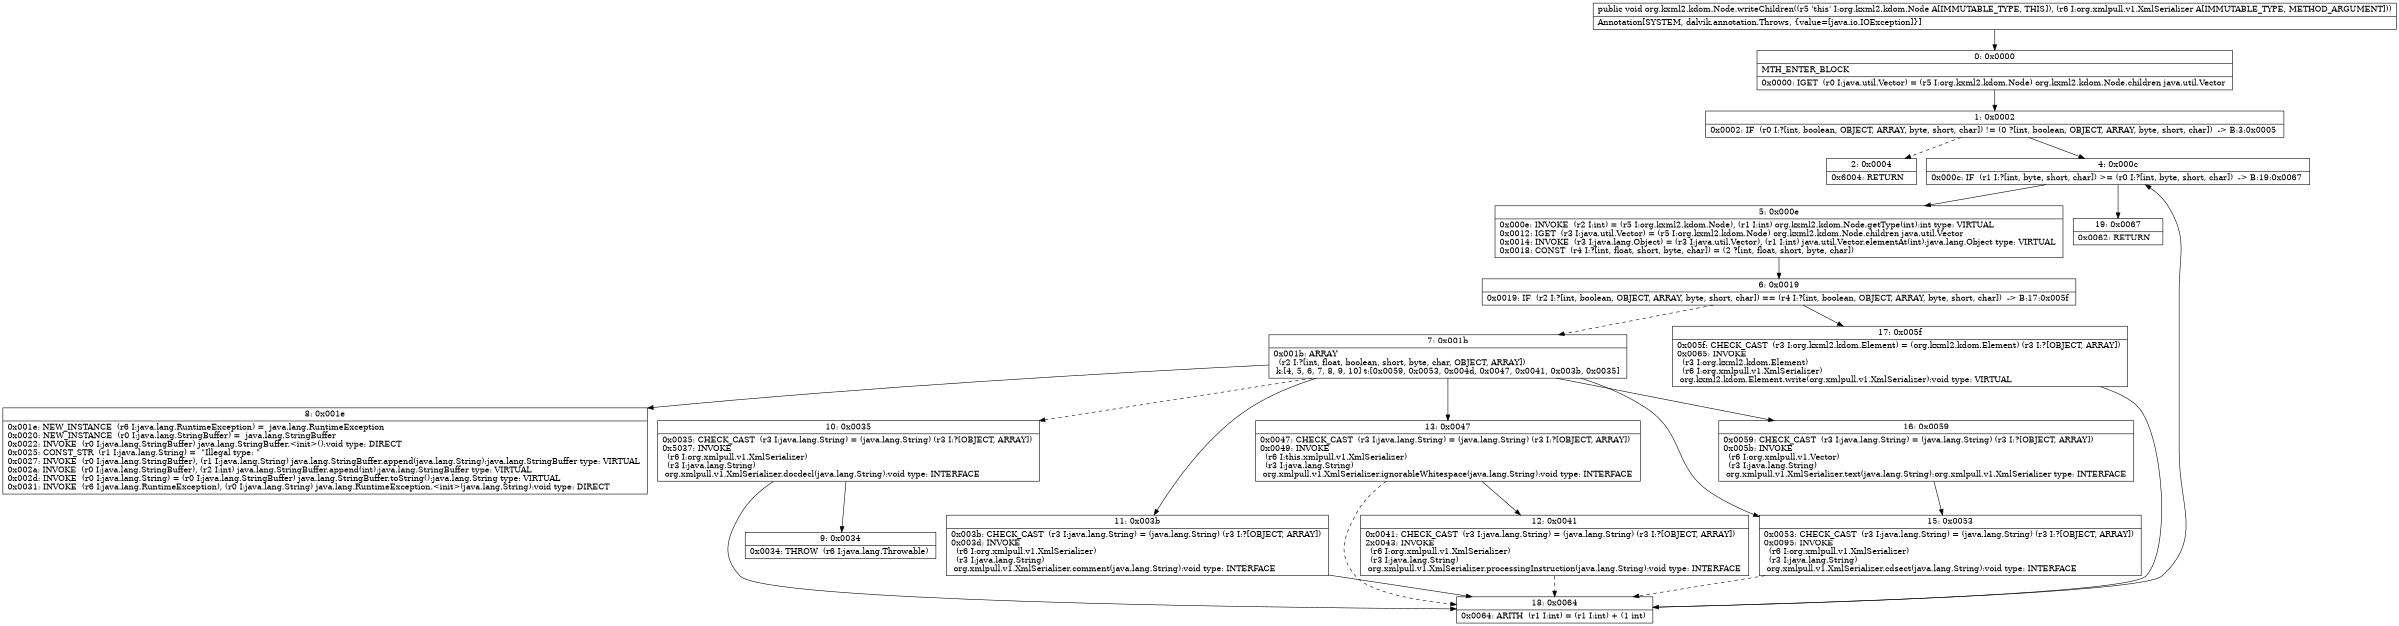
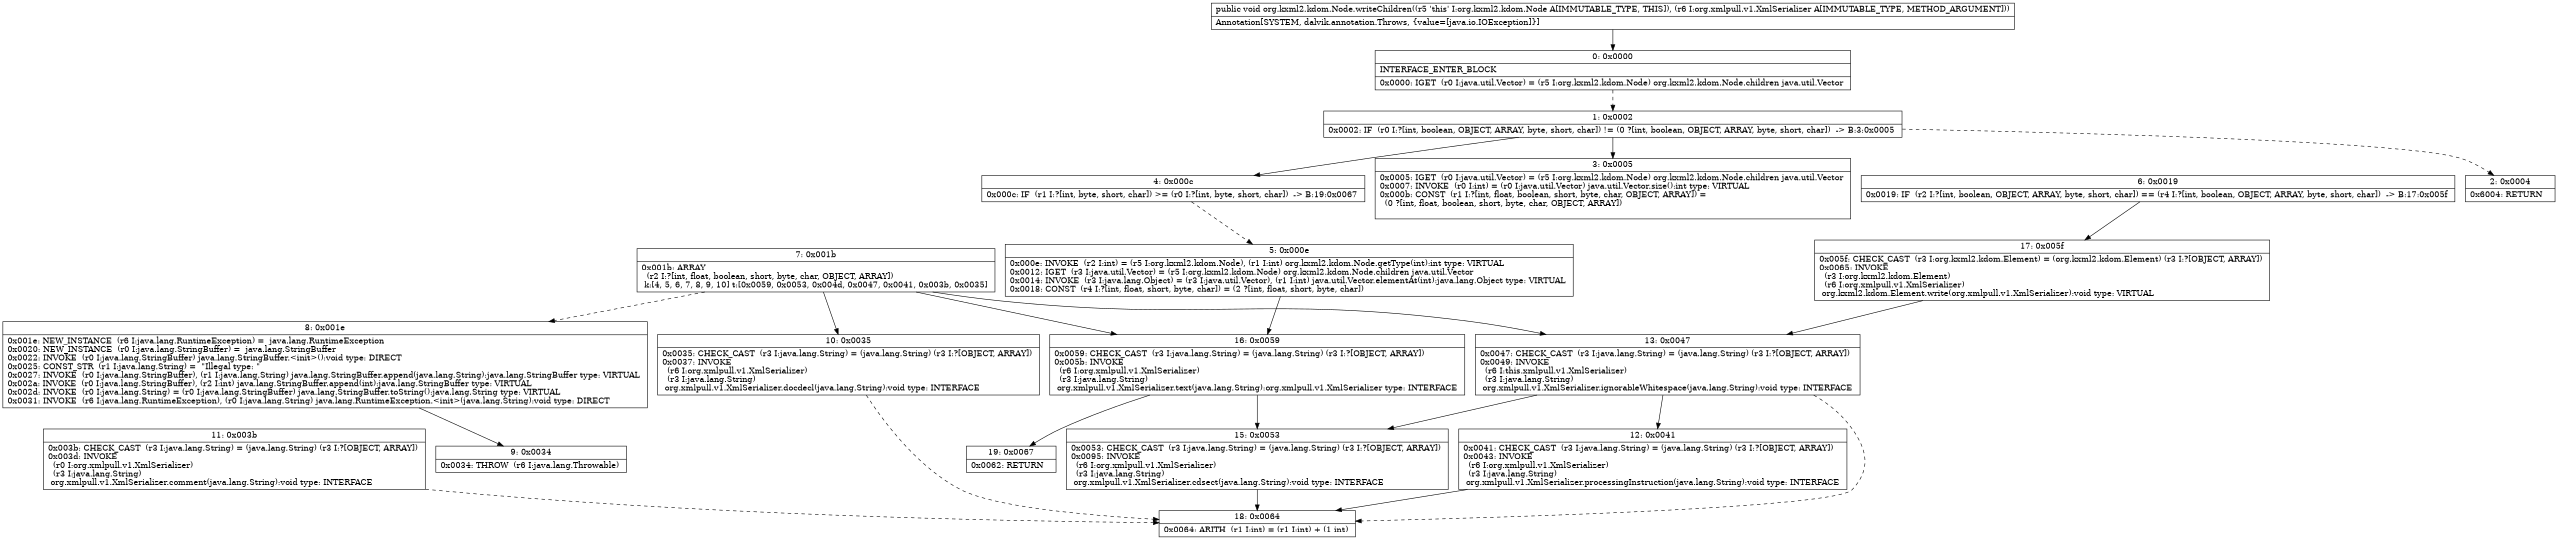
node "0: 0x0000": text "MTH_ENTER_BLOCK" -> "INTERFACE_ENTER_BLOCK"
edge "0: 0x0000" -> "1: 0x0002": style solid -> dashed
node "3: 0x0005": added
edge "4: 0x000c" -> "5: 0x000e": style solid -> dashed
edge "4: 0x000c" -> "19: 0x0067": now "16: 0x0059" -> "19: 0x0067"
edge "5: 0x000e" -> "6: 0x0019": now "5: 0x000e" -> "16: 0x0059"
edge "6: 0x0019" -> "7: 0x001b": removed
edge "7: 0x001b" -> "8: 0x001e": style solid -> dashed
edge "7: 0x001b" -> "10: 0x0035": style dashed -> solid
edge "7: 0x001b" -> "11: 0x003b": removed
edge "7: 0x001b" -> "15: 0x0053": now "13: 0x0047" -> "15: 0x0053"
node "10: 0x0035": text "0x5037: INVOKE" -> "0x0037: INVOKE"
node "16: 0x0059": text "(r6 I:org.xmlpull.v1.Vector)" -> "(r6 I:org.xmlpull.v1.XmlSerializer)"
edge "10: 0x0035" -> "9: 0x0034": now "8: 0x001e" -> "9: 0x0034"
node "12: 0x0041": text "2x0043: INVOKE" -> "0x0043: INVOKE"
node "11: 0x003b": text "(r6 I:org.xmlpull.v1.XmlSerializer)" -> "(r0 I:org.xmlpull.v1.XmlSerializer)"
edge "17: 0x005f" -> "18: 0x0064": now "17: 0x005f" -> "13: 0x0047"
edge "18: 0x0064" -> "4: 0x000c": removed
edge "12: 0x0041" -> "18: 0x0064": style dashed -> solid
edge "11: 0x003b" -> "18: 0x0064": style solid -> dashed
edge "15: 0x0053" -> "18: 0x0064": style dashed -> solid
edge "10: 0x0035" -> "18: 0x0064": style solid -> dashed
